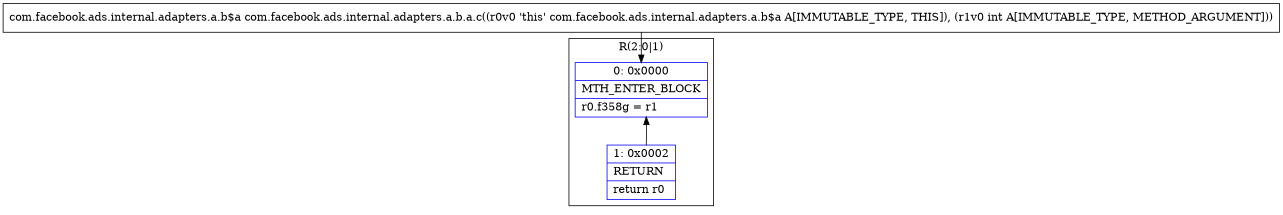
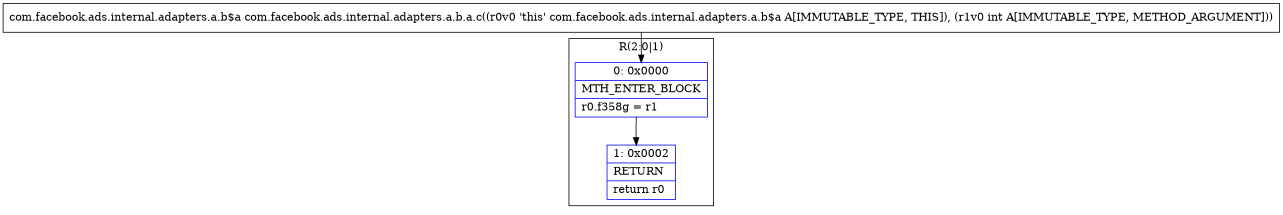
edge "1: 0x0002" -> "0: 0x0000": reversed
